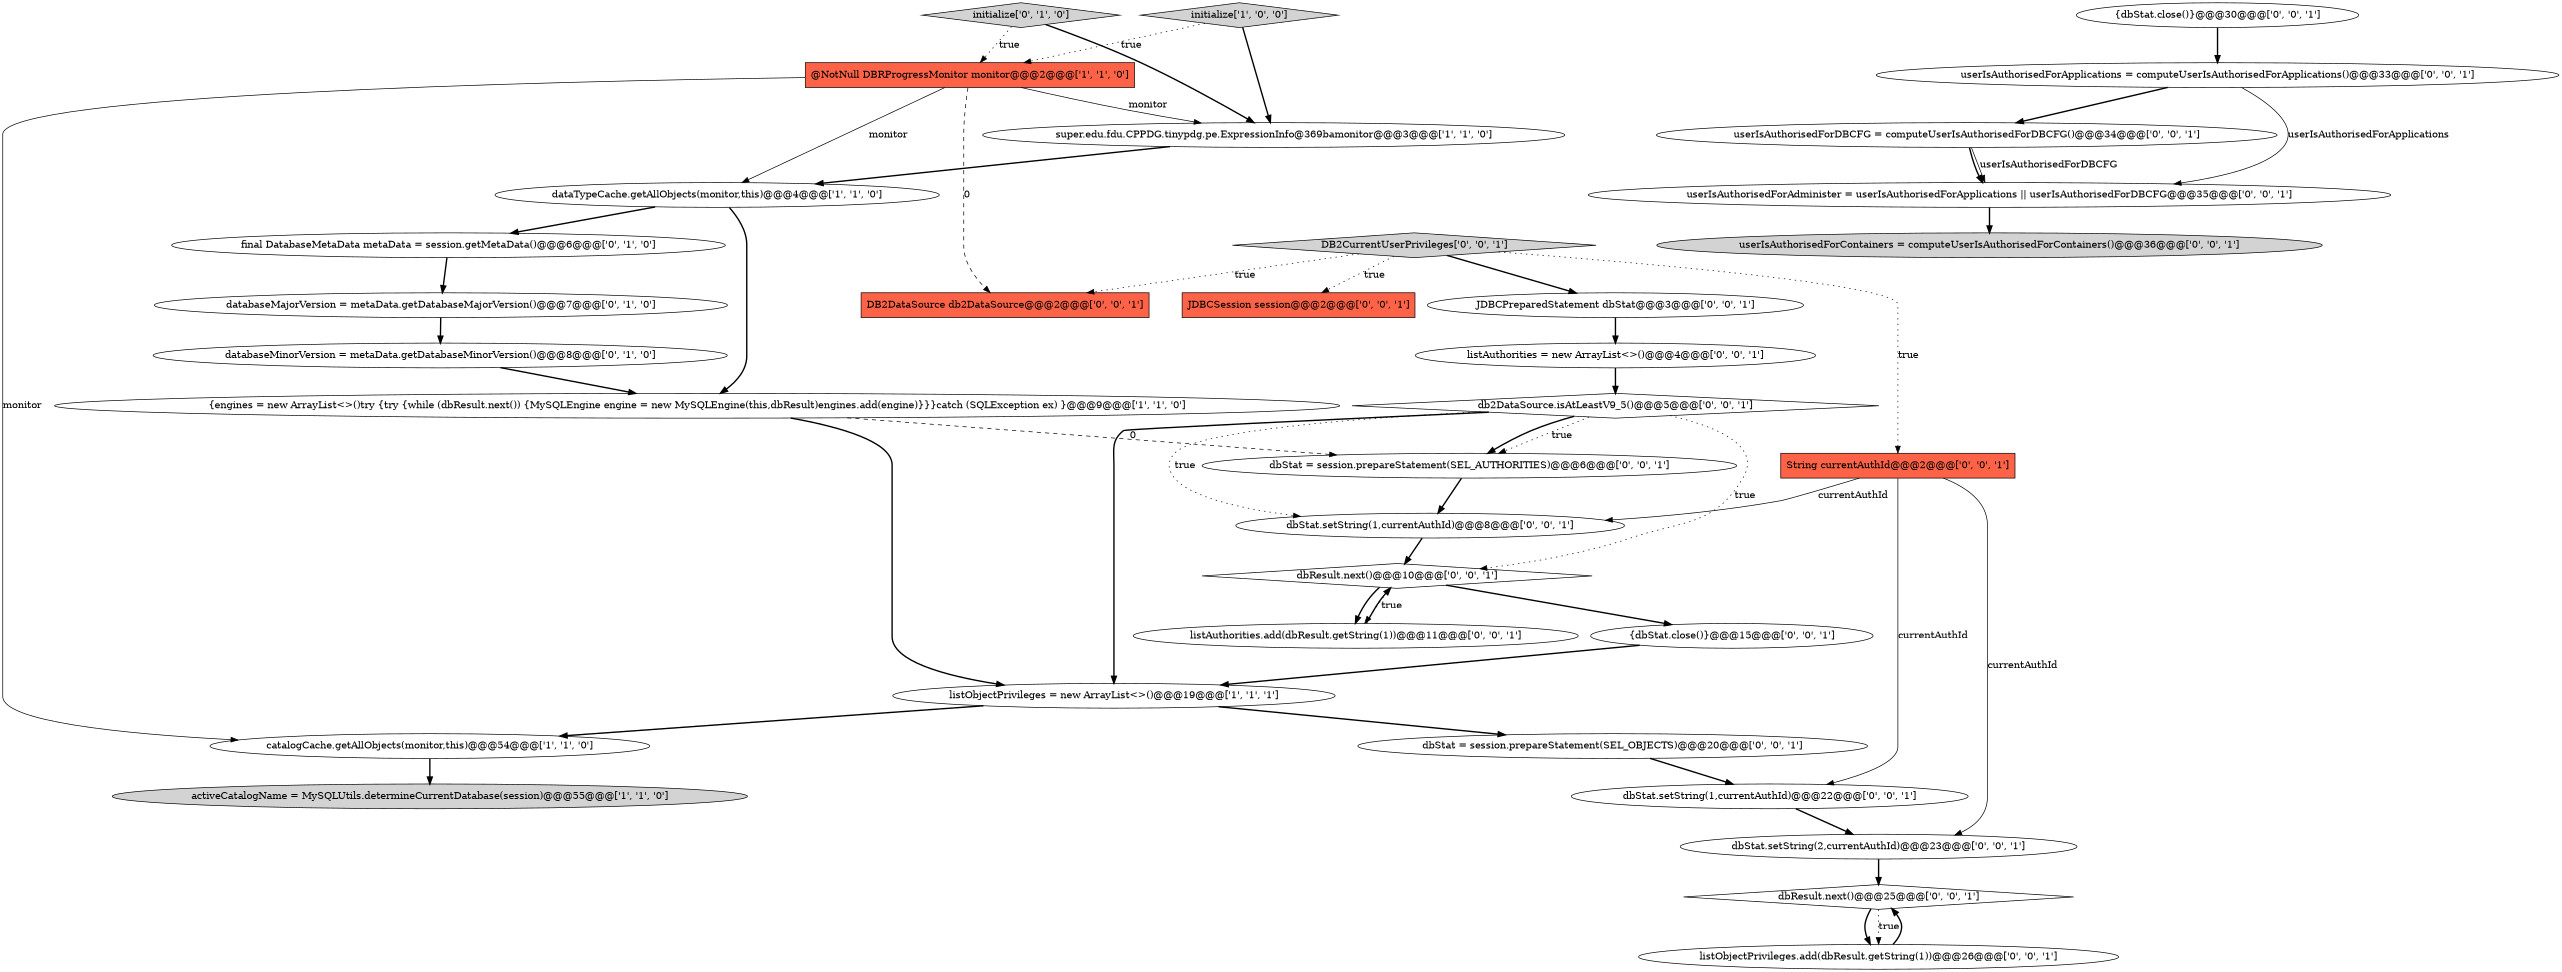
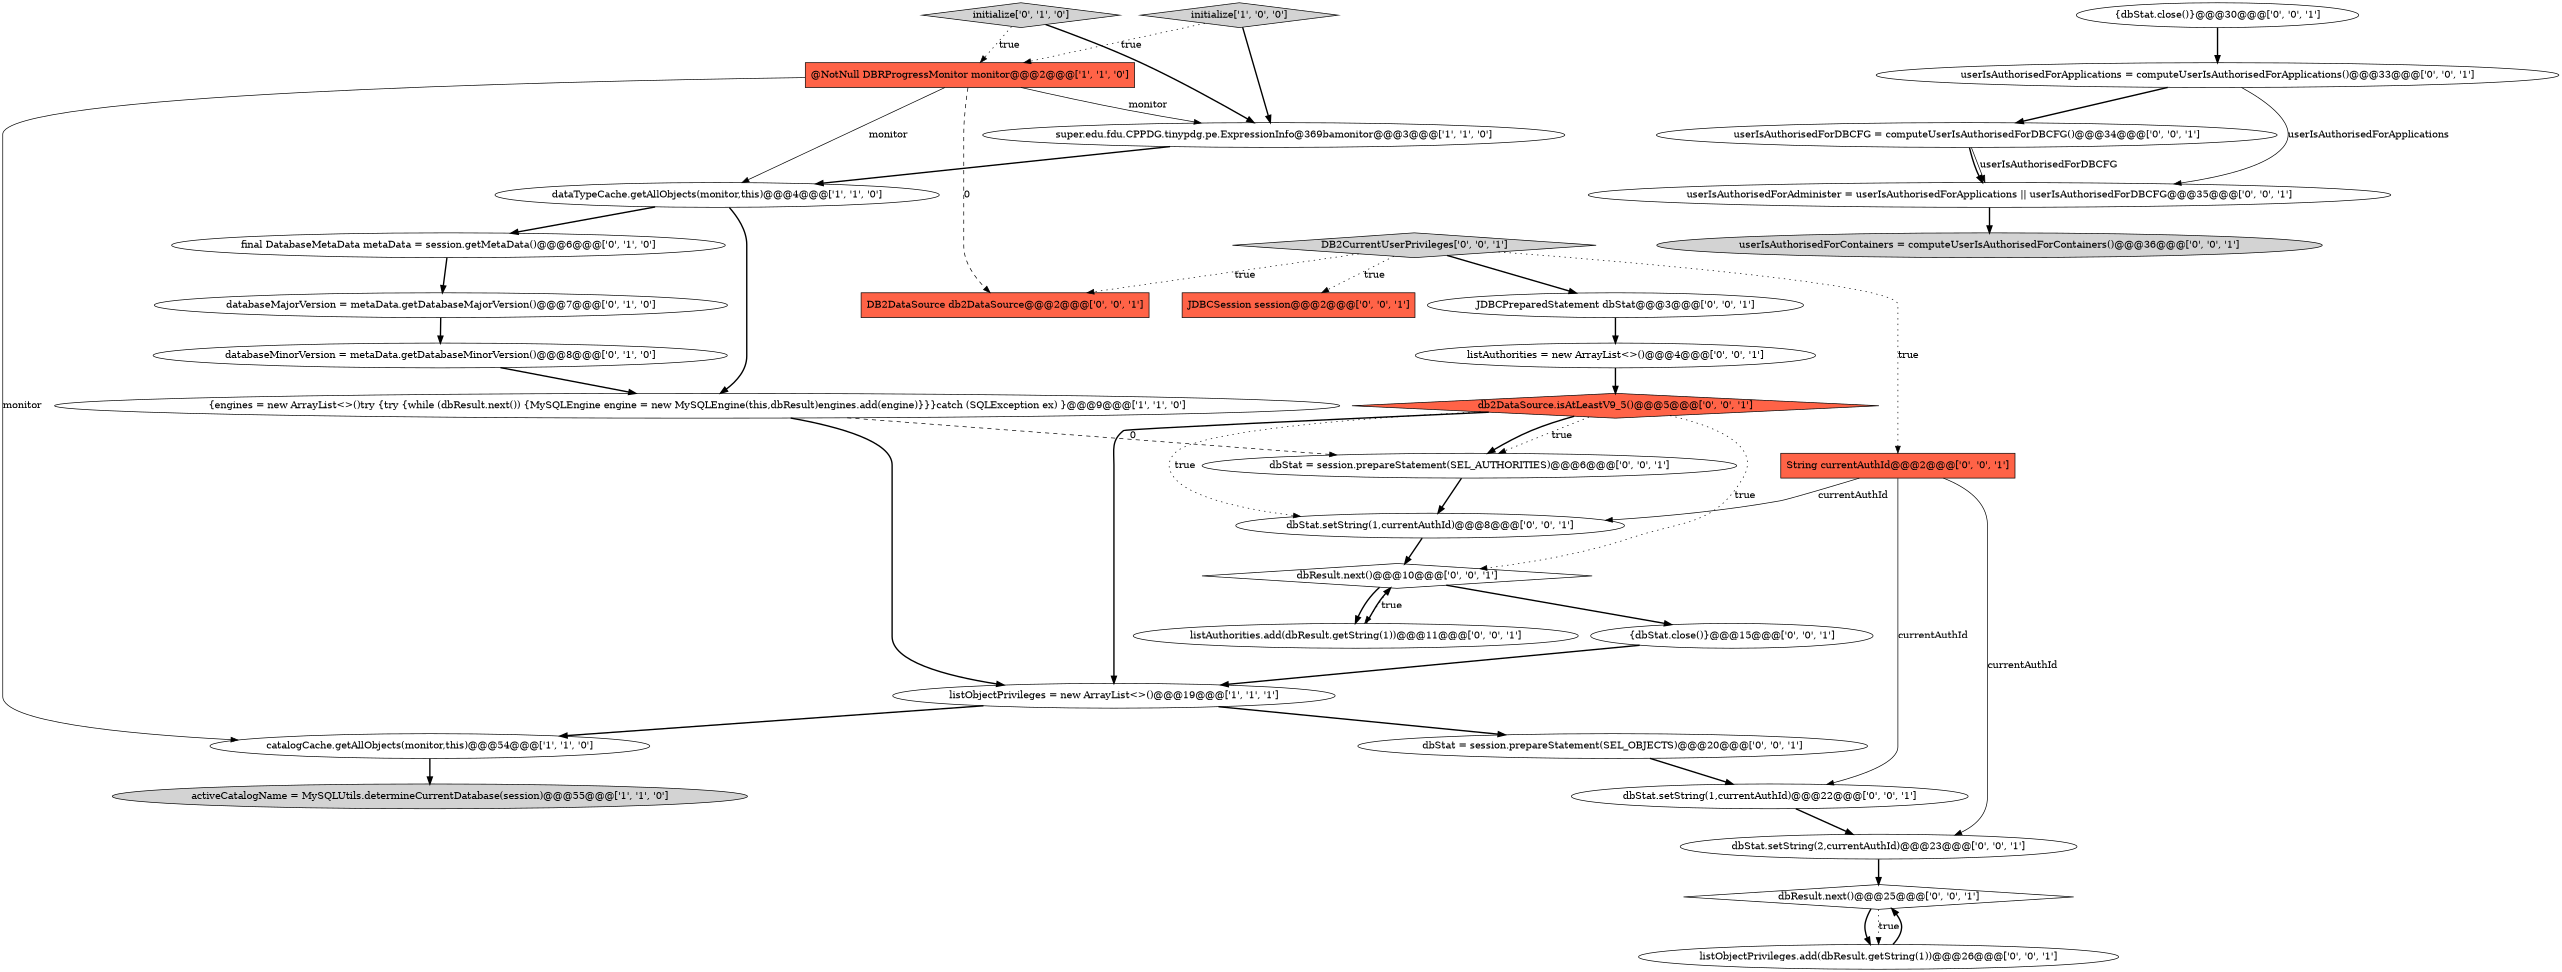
node "db2DataSource.isAtLeastV9_5()@@@5@@@['0', '0', '1']": fillcolor white -> tomato
